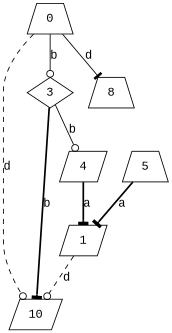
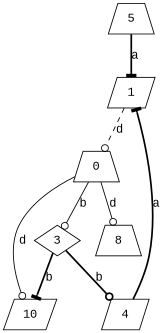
edge "0" -> "8": arrowhead tee -> odot
edge "3" -> "4": style solid -> bold
edge "0" -> "10": style dashed -> solid
edge "1" -> "10": now "1" -> "0"
